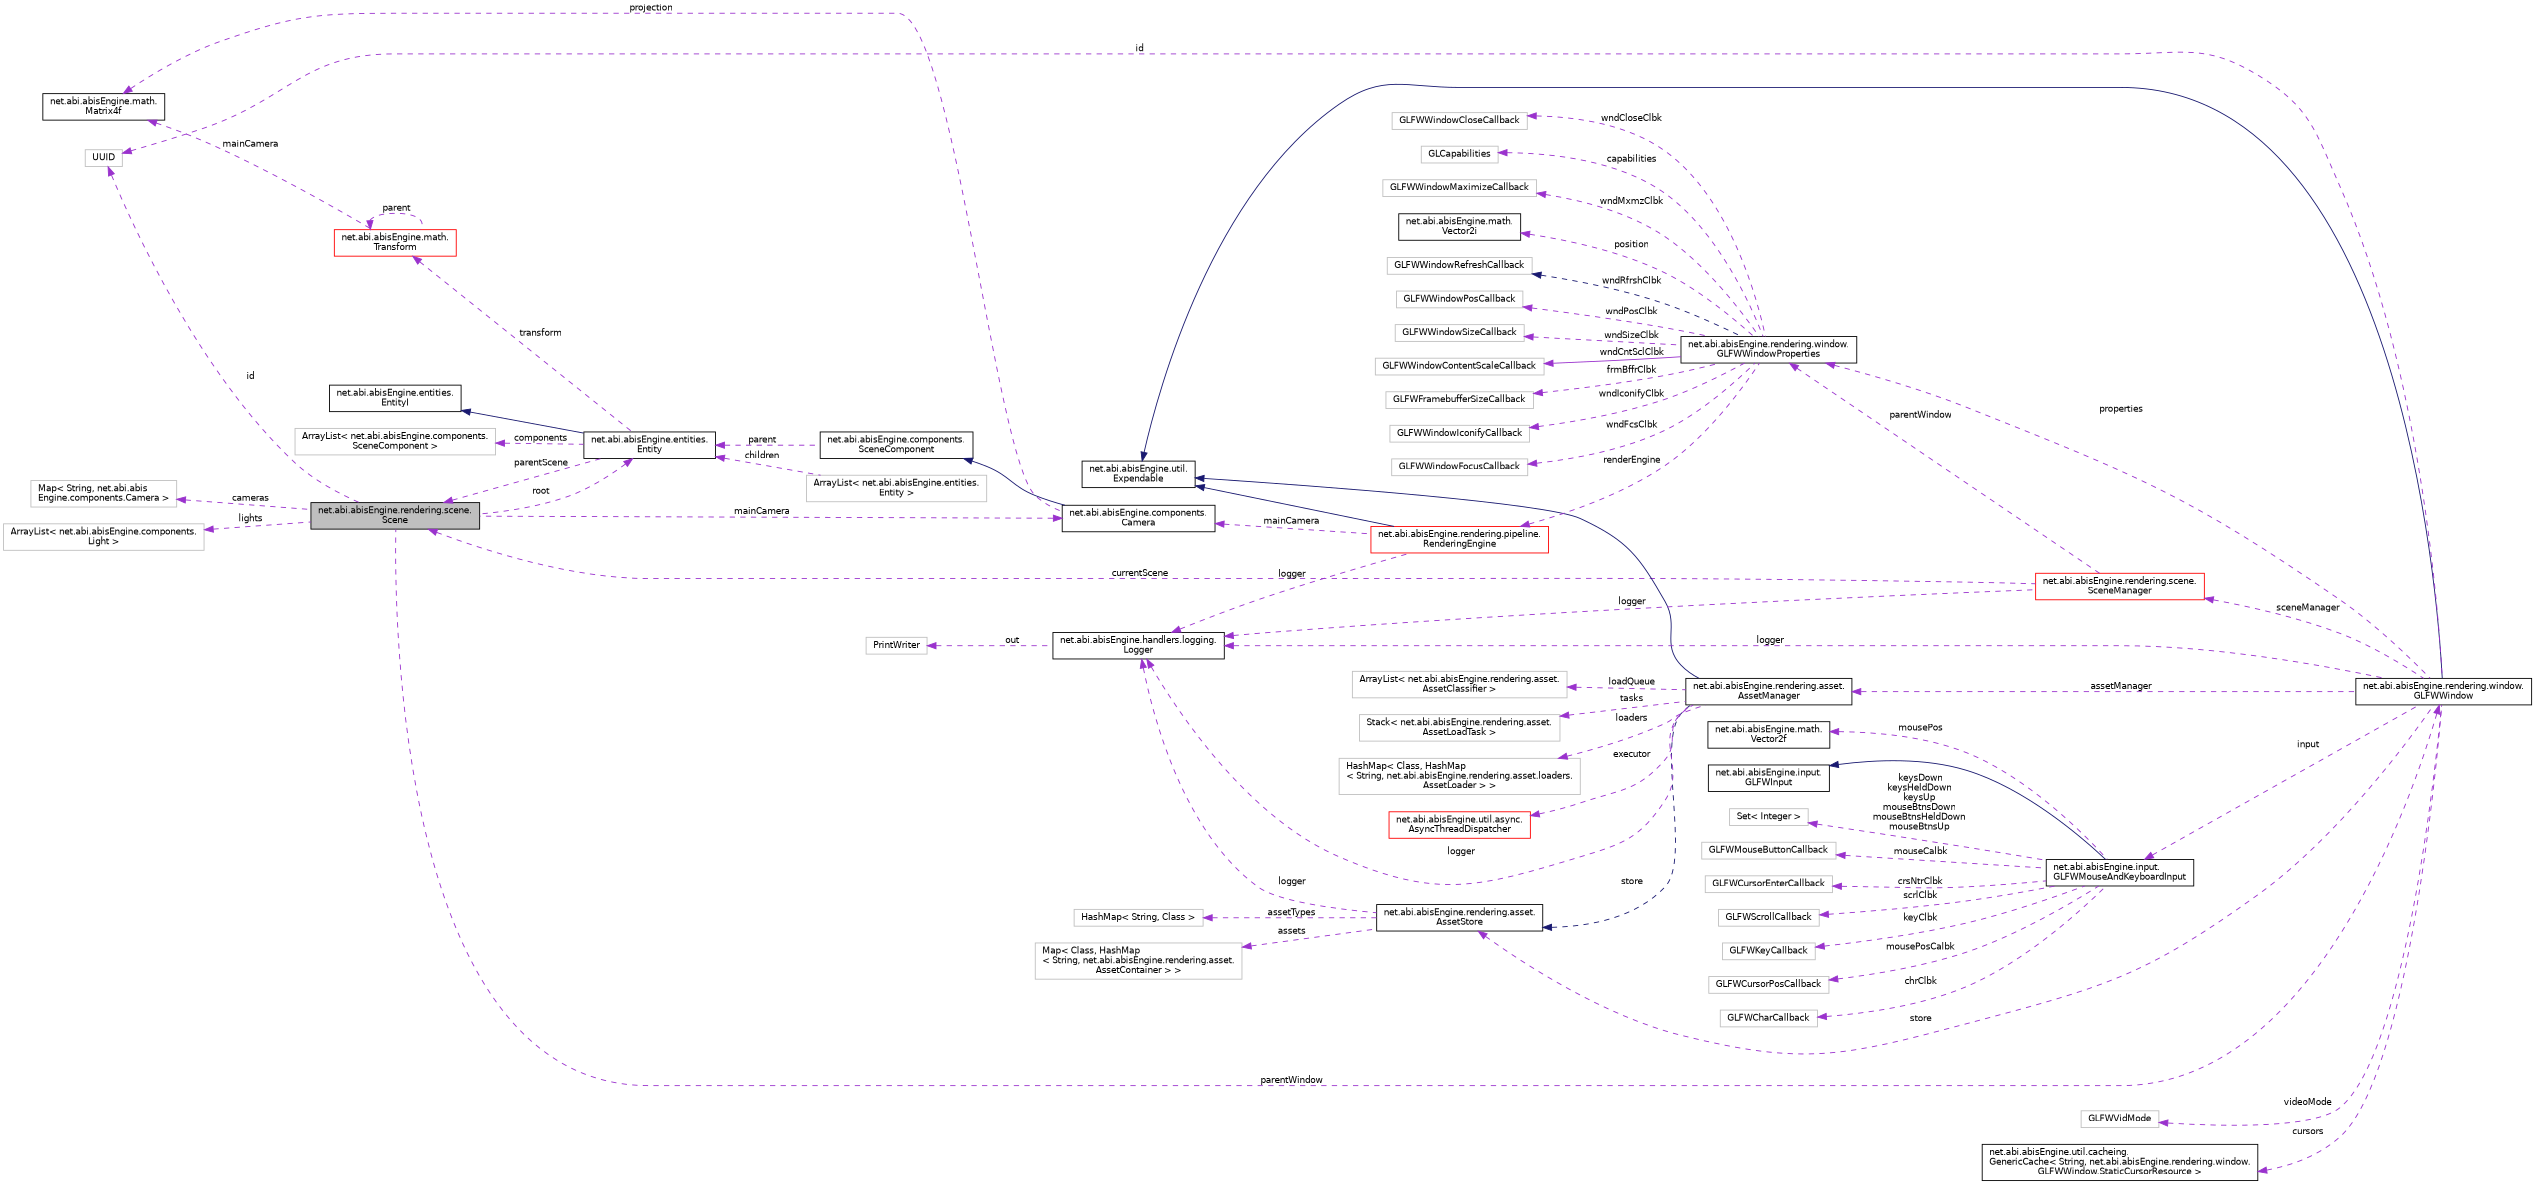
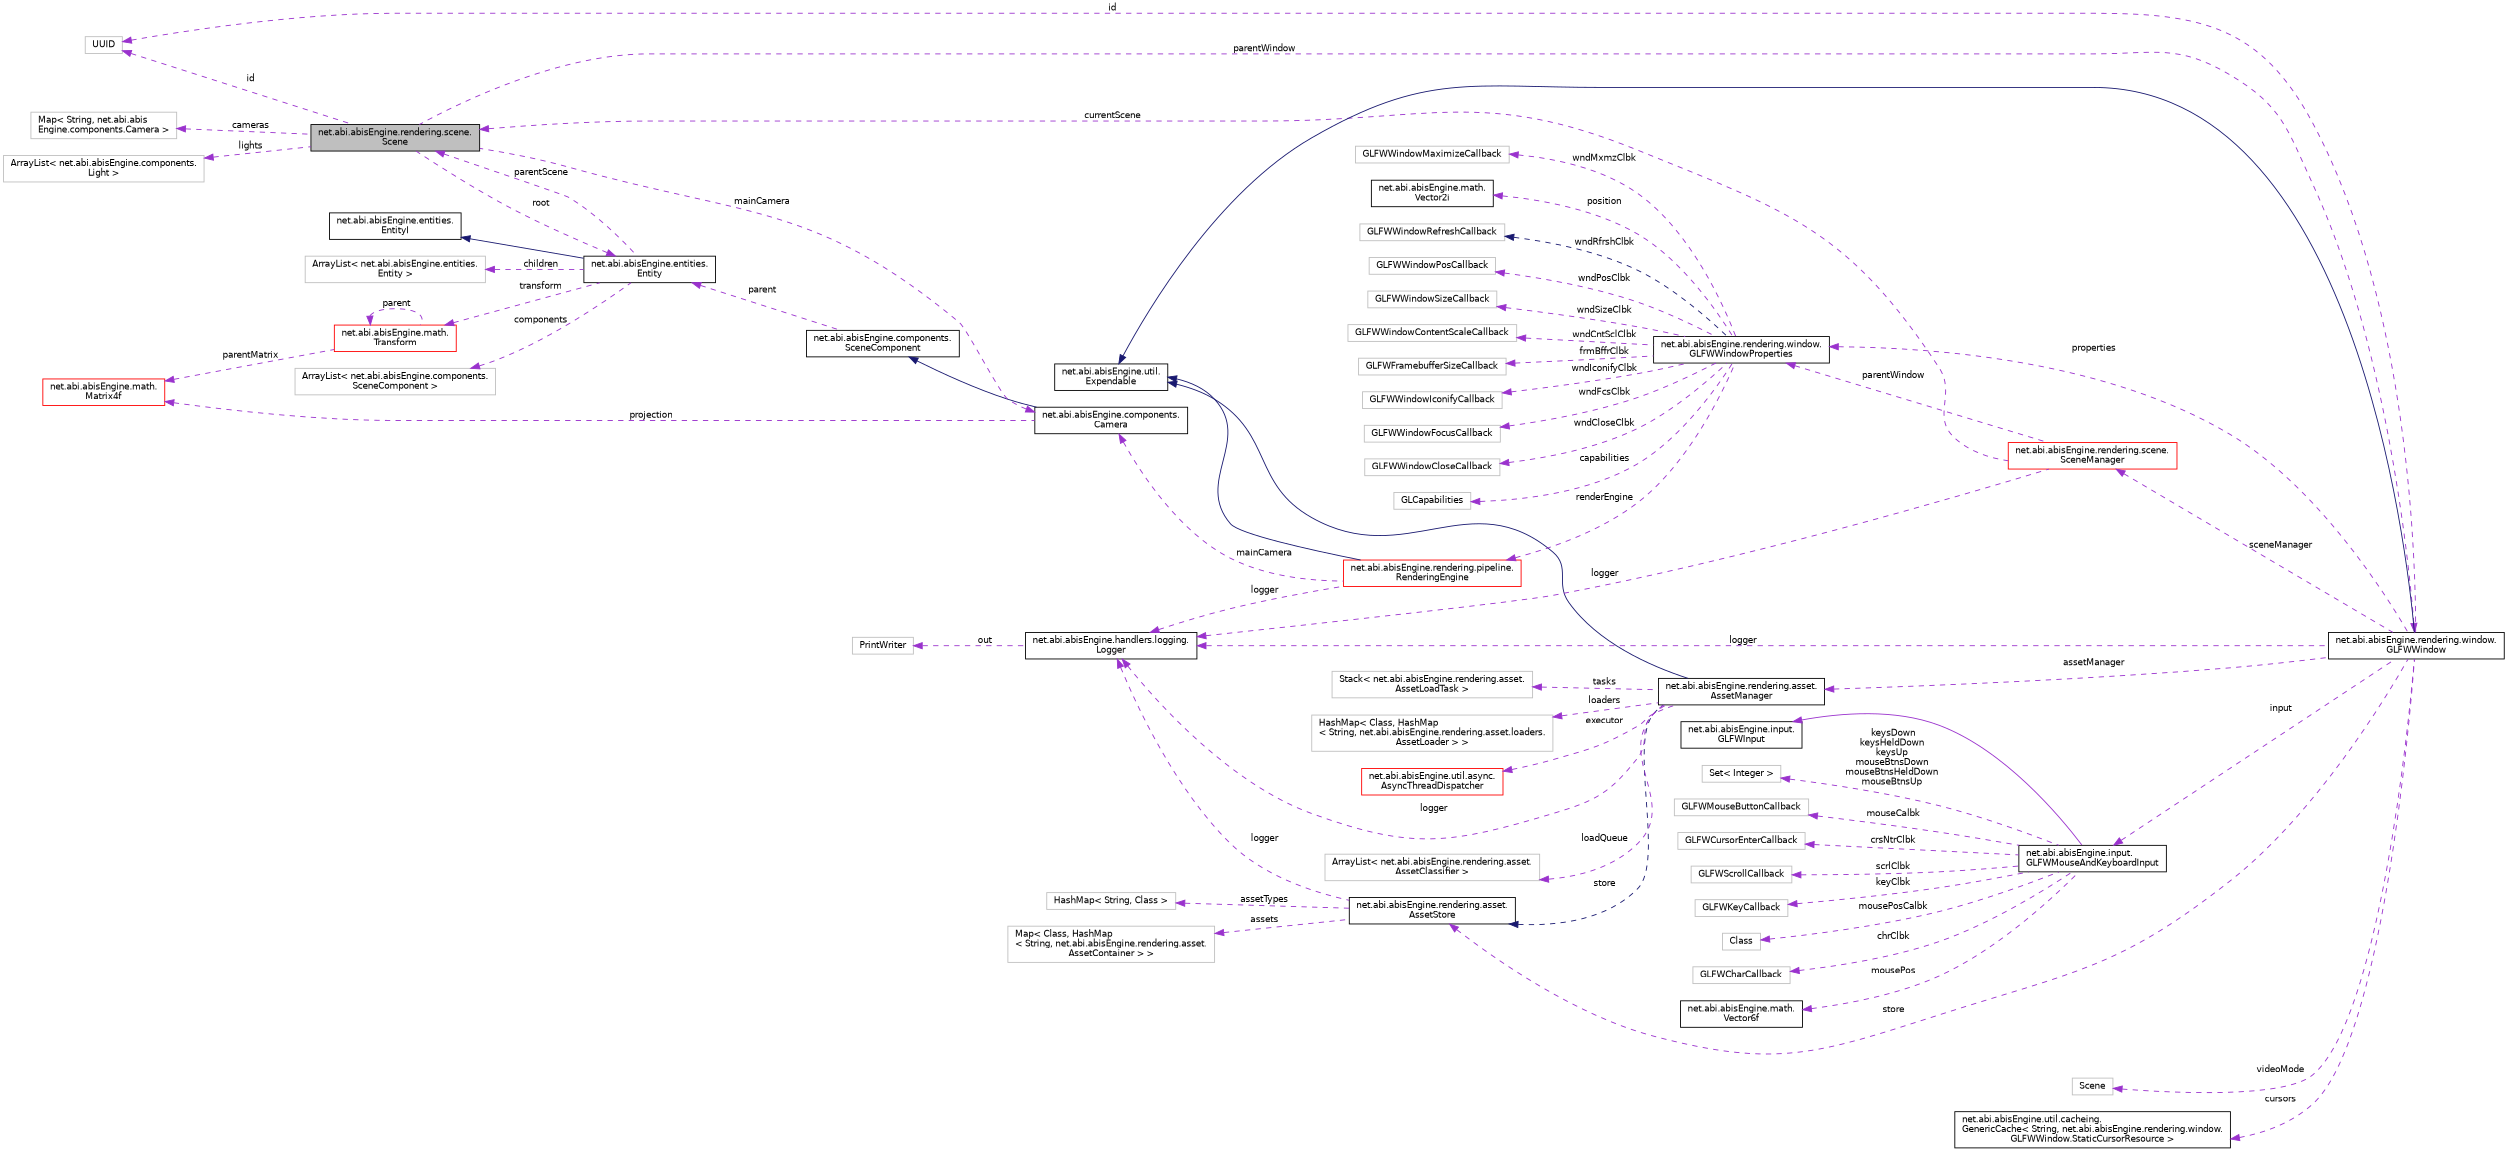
node "net.abi.abisEngine.math. Matrix4f": color black -> red
edge "net.abi.abisEngine.math. Transform" -> "net.abi.abisEngine.math. Matrix4f": label " mainCamera" -> " parentMatrix"
edge "net.abi.abisEngine.rendering.window. GLFWWindowProperties" -> "GLFWWindowContentScaleCallback": style solid -> dashed
edge "ArrayList< net.abi.abisEngine.entities. Entity >" -> "net.abi.abisEngine.entities. Entity": reversed
node "net.abi.abisEngine.math. Vector2f": label "net.abi.abisEngine.math. Vector2f" -> "net.abi.abisEngine.math. Vector6f"
edge "net.abi.abisEngine.input. GLFWMouseAndKeyboardInput" -> "net.abi.abisEngine.input. GLFWInput": color midnightblue -> darkorchid3
node "GLFWCursorPosCallback": label "GLFWCursorPosCallback" -> "Class"
node "GLFWVidMode": label "GLFWVidMode" -> "Scene"
